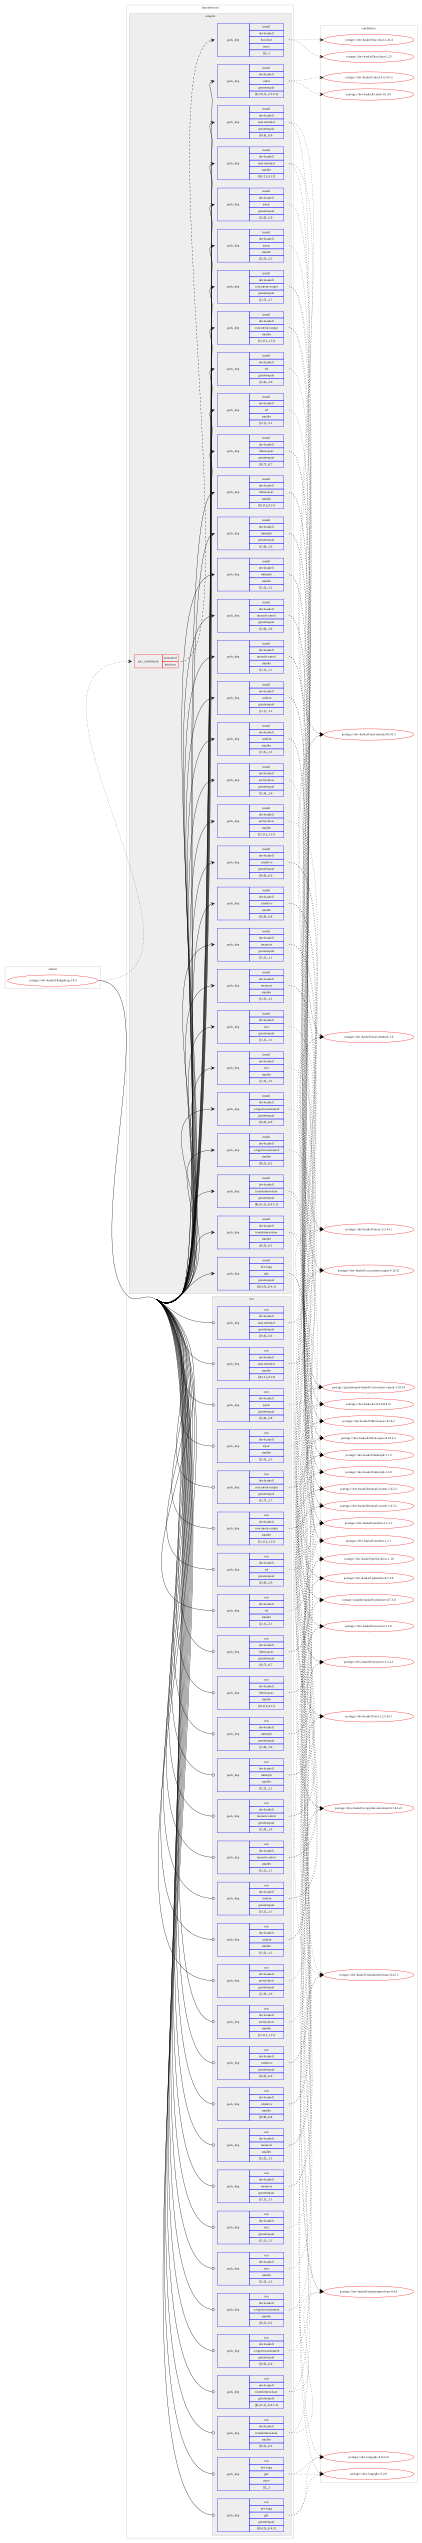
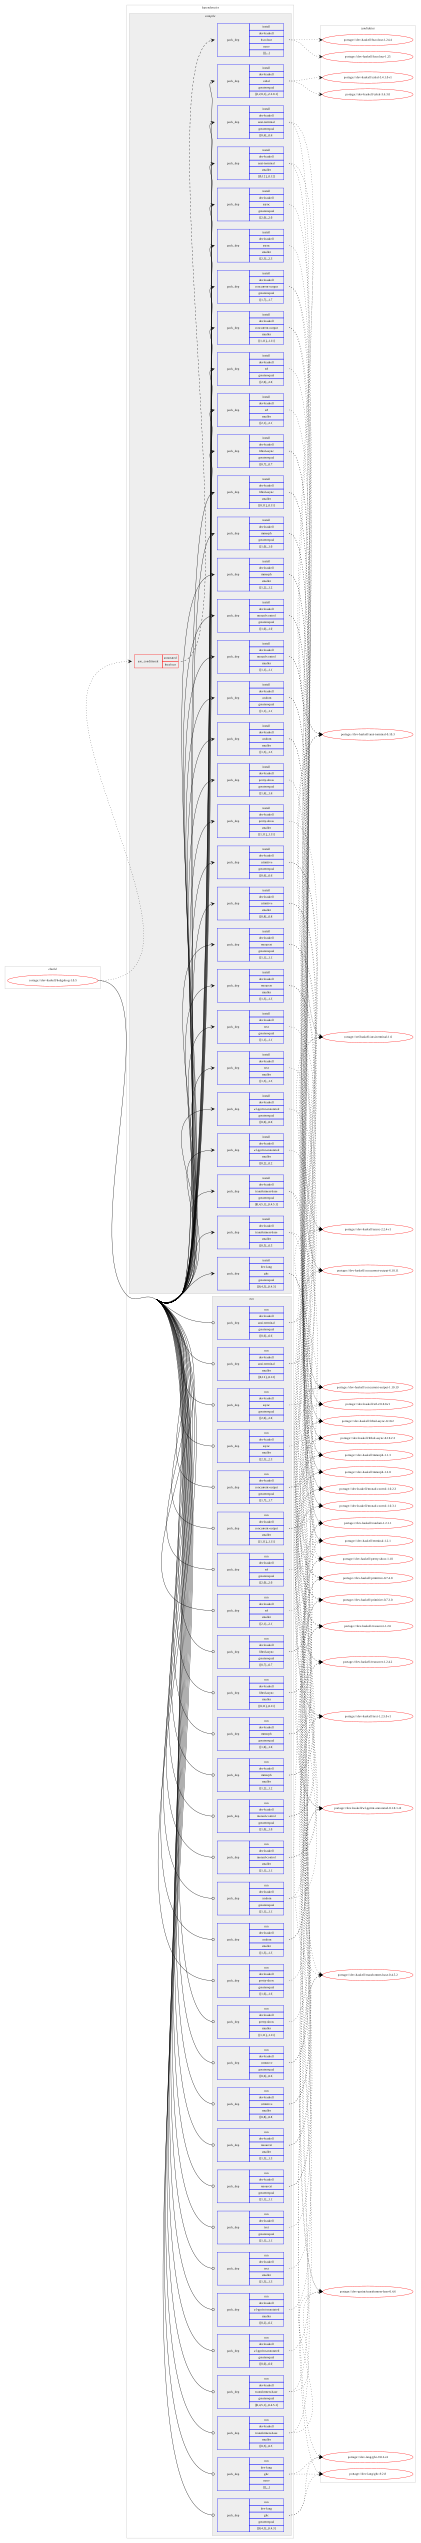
node "portage://dev-haskell/ansi-terminal-1.0": label "portage://dev-haskell/ansi-terminal-1.0" -> "portage://erf-haskell/ansi-terminal-1.0"
node "portage://greaterequal-haskell/concurrent-output-1.10.19": label "portage://greaterequal-haskell/concurrent-output-1.10.19" -> "portage://dev-haskell/concurrent-output-1.10.19"
node "portage://dev-haskell/random-1.2.1": label "portage://dev-haskell/random-1.2.1" -> "portage://dev-haskell/terminal-1.2.1"
node "portage://smaller-haskell/primitive-0.7.3.0": label "portage://smaller-haskell/primitive-0.7.3.0" -> "portage://dev-haskell/primitive-0.7.3.0"
node "portage://dev-haskell/transformers-base-0.4.6": label "portage://dev-haskell/transformers-base-0.4.6" -> "portage://dev-pprint/transformers-base-0.4.6"
